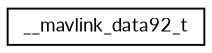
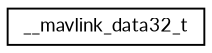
node "__mavlink_data92_t": label "__mavlink_data92_t" -> "__mavlink_data32_t"
